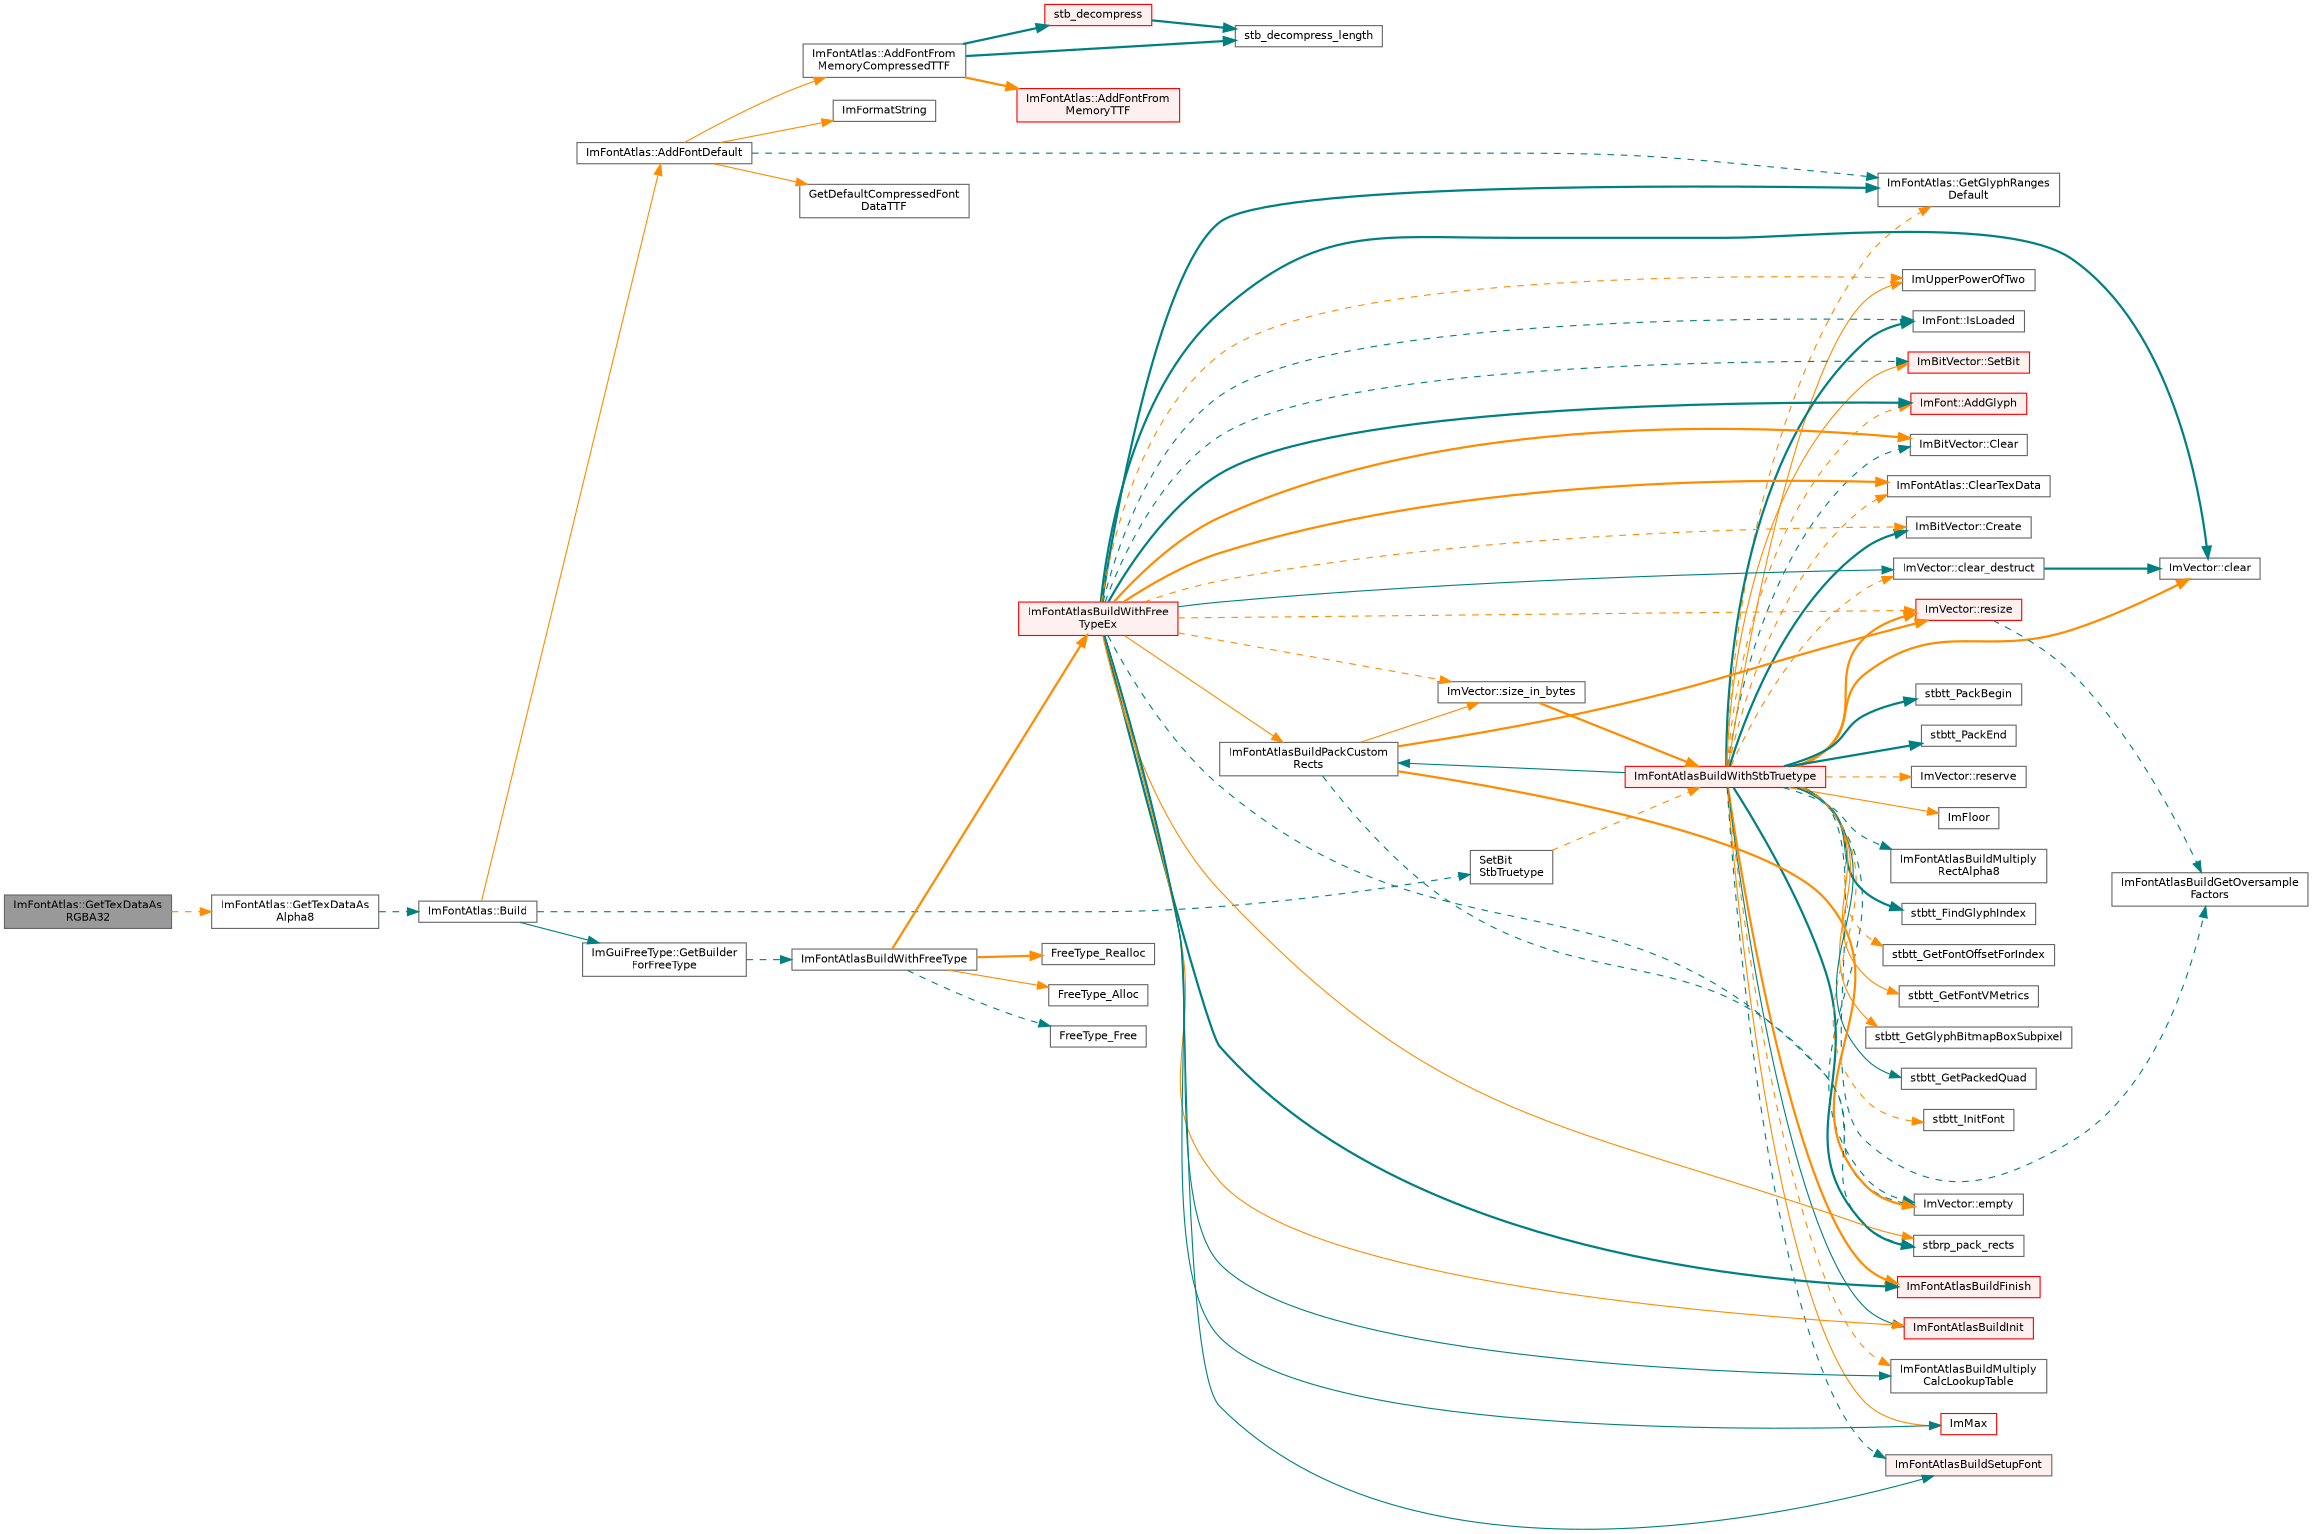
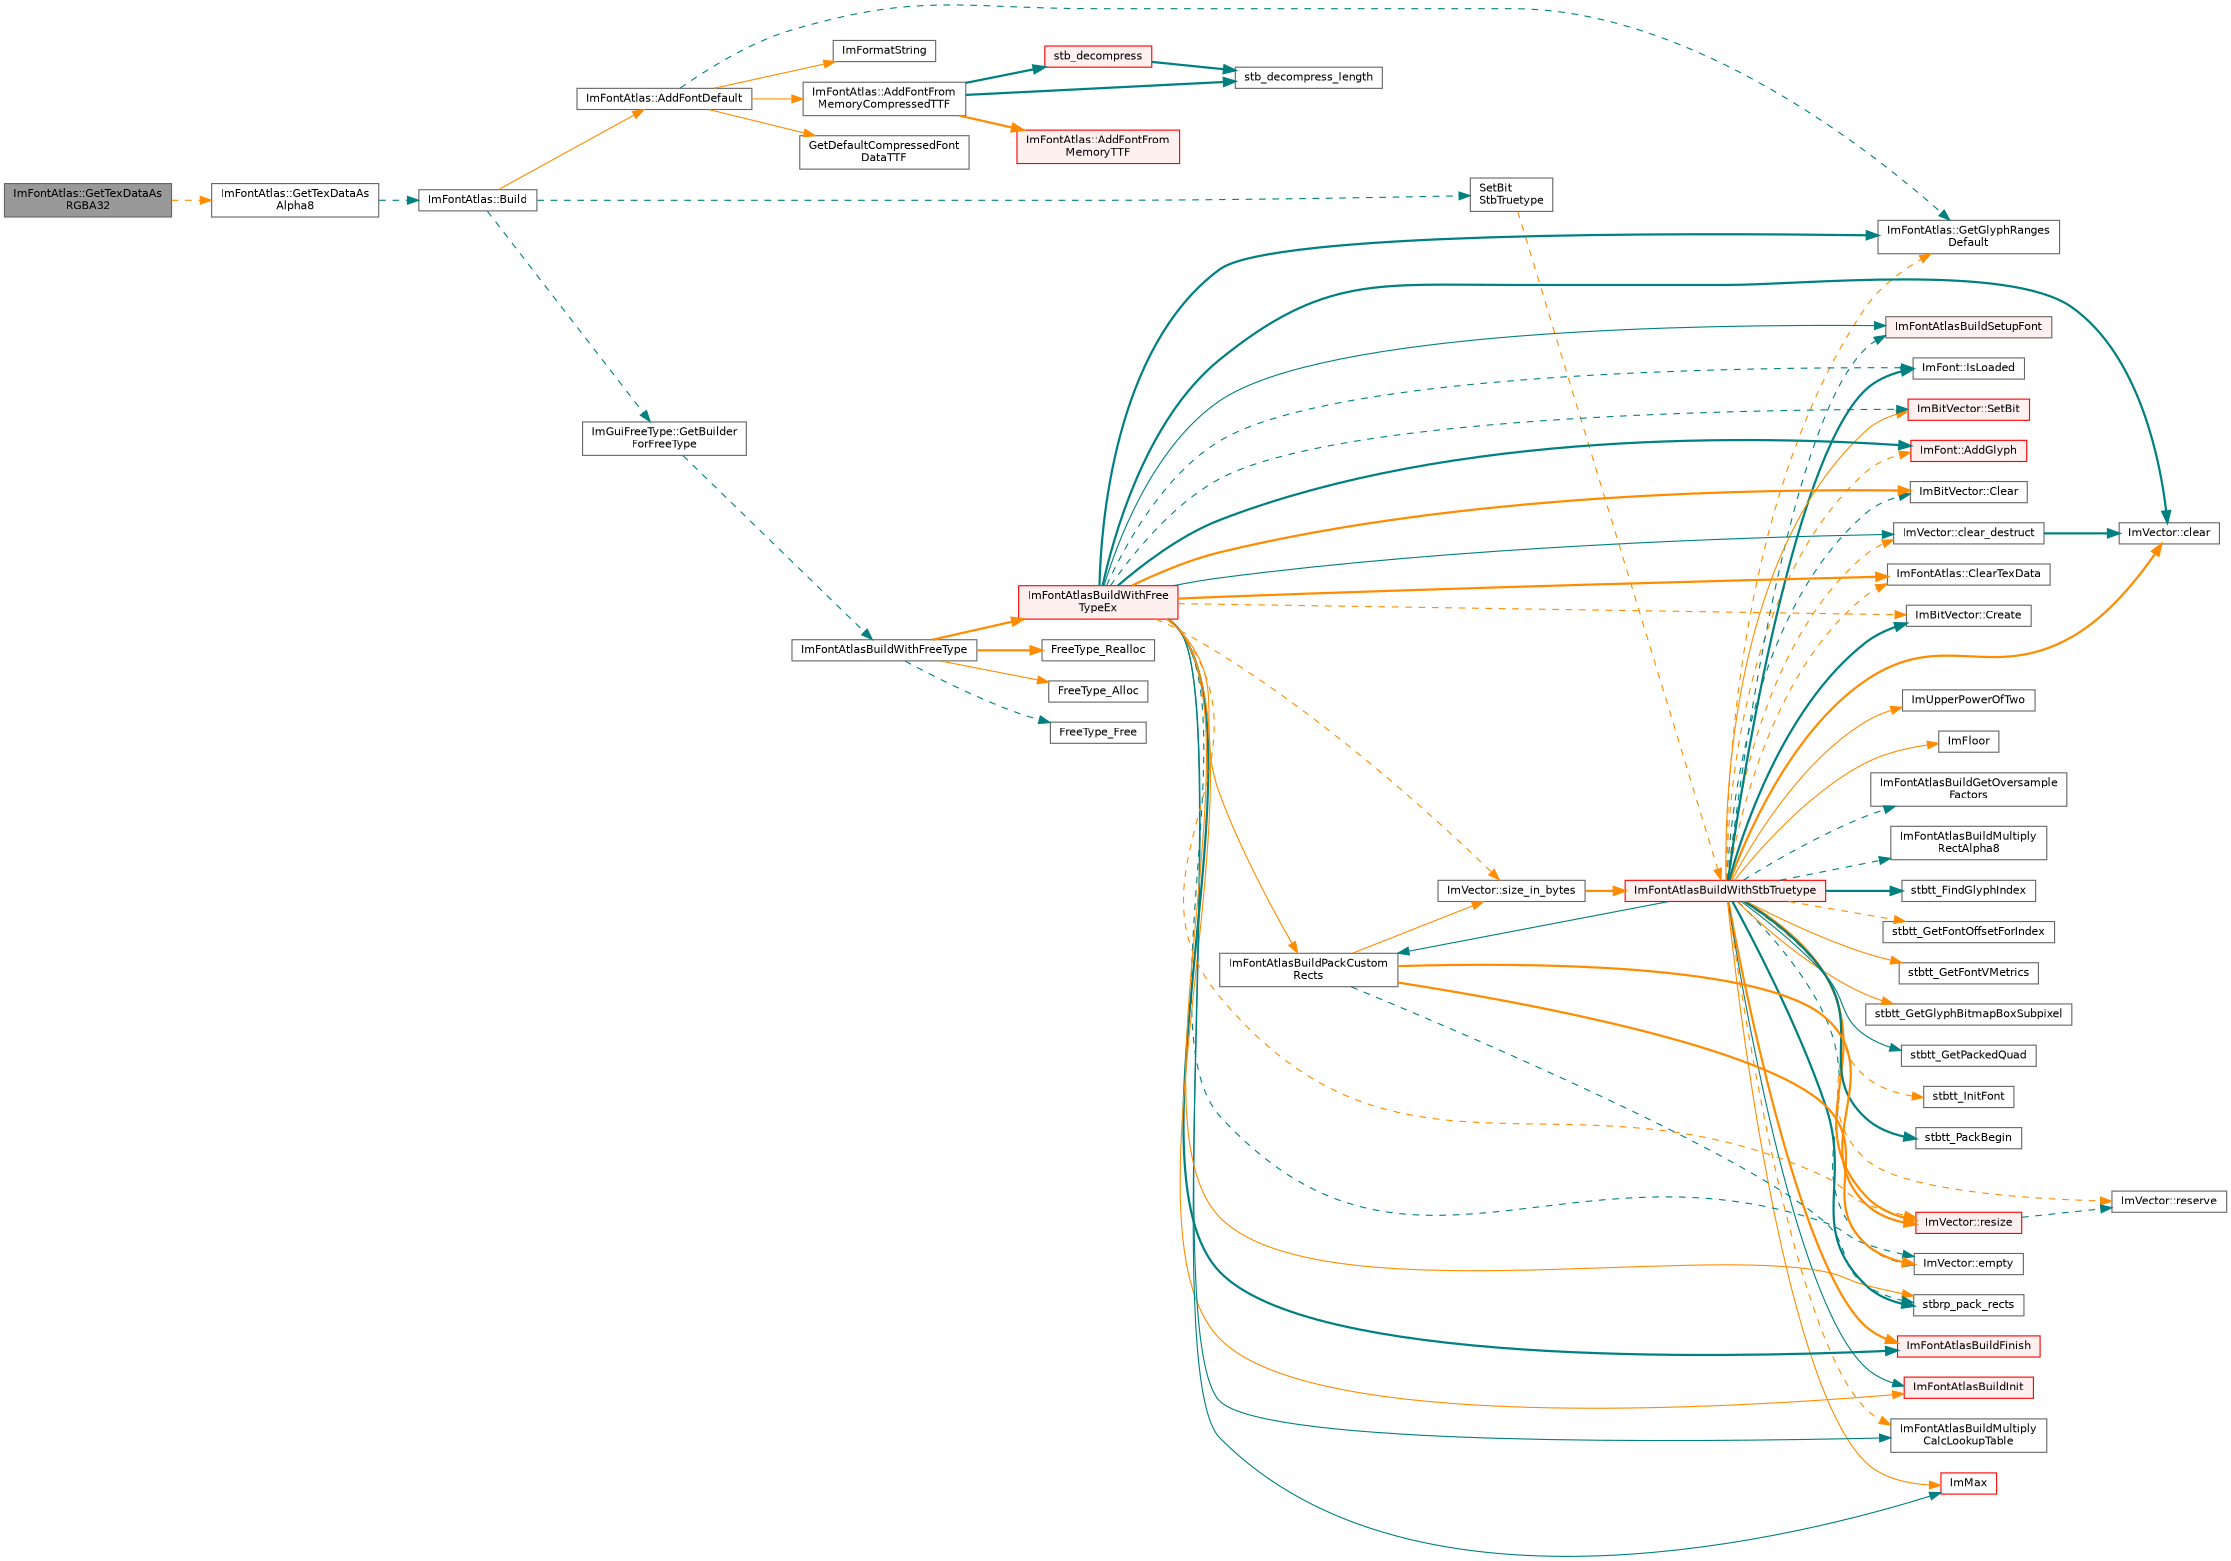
edge "ImFontAtlasBuildWithFree TypeEx" -> "ImUpperPowerOfTwo": removed
edge "ImVector::resize" -> "ImFontAtlasBuildGetOversample Factors": now "ImVector::resize" -> "ImVector::reserve"
node "stbtt_PackEnd": removed
edge "ImFontAtlas::Build" -> "ImGuiFreeType::GetBuilder ForFreeType": style solid -> dashed
